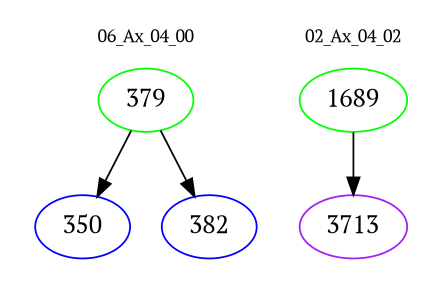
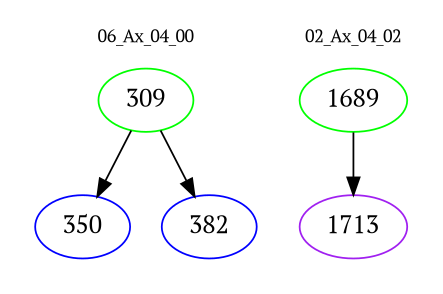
node "379": label "379" -> "309"
node "3713": label "3713" -> "1713"
